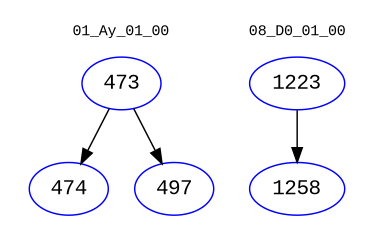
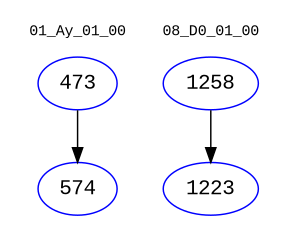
edge "1223" -> "1258": reversed
node "474": label "474" -> "574"
node "497": removed
